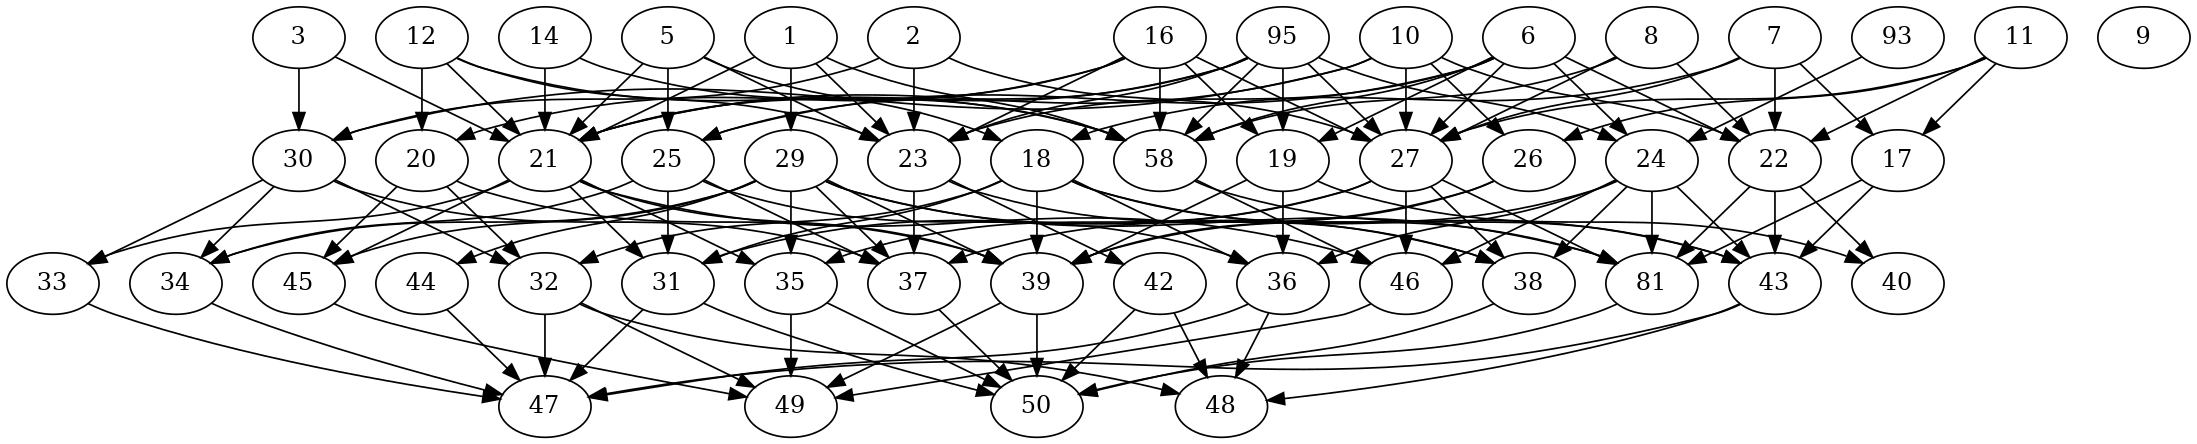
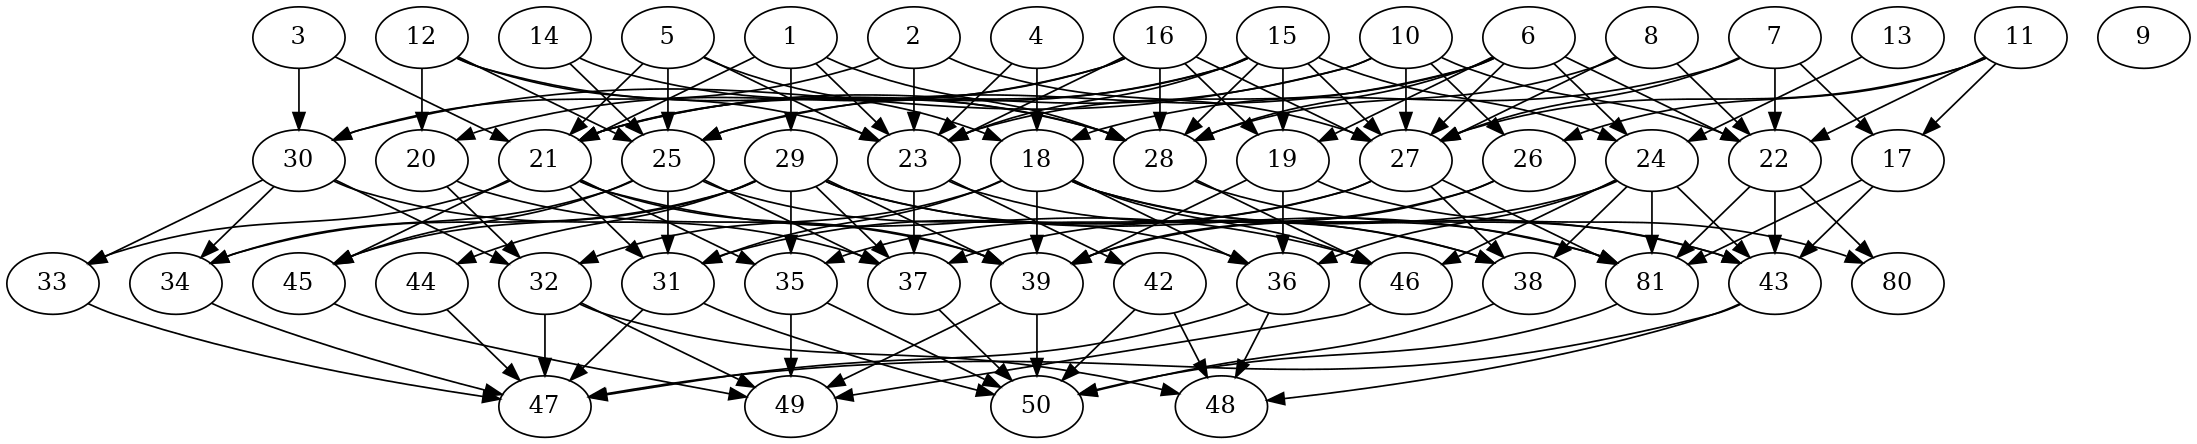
node "4": added
node "95": label "95" -> "15"
node "93": label "93" -> "13"
edge "14" -> "21": now "14" -> "25"
edge "12" -> "21": now "12" -> "25"
node "58": label "58" -> "28"
edge "27" -> "46": now "18" -> "46"
edge "20" -> "45": now "25" -> "45"
node "40": label "40" -> "80"
